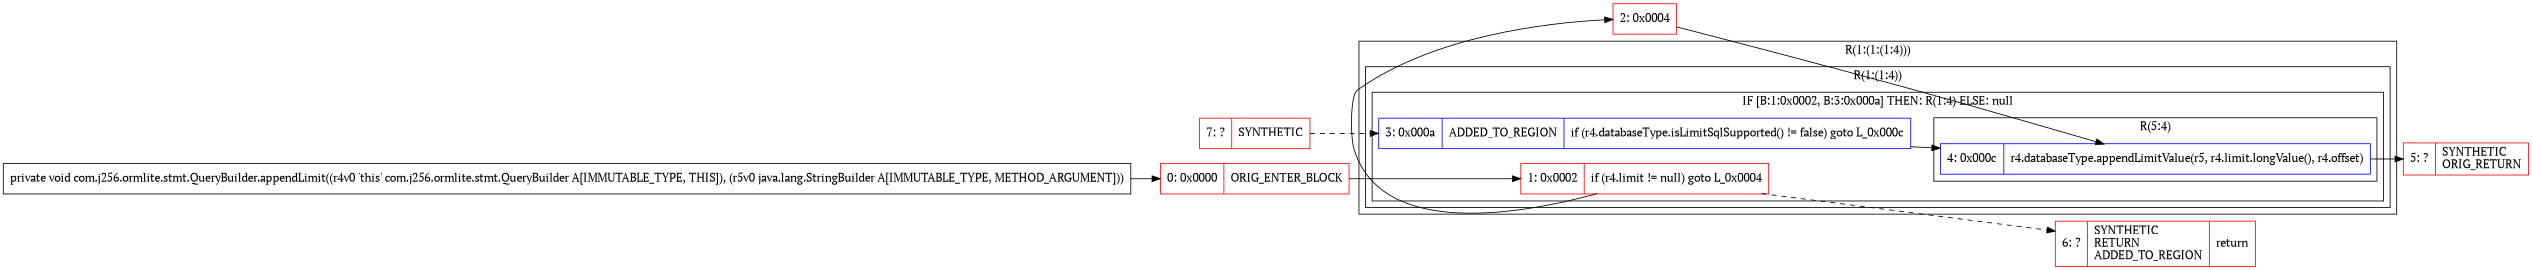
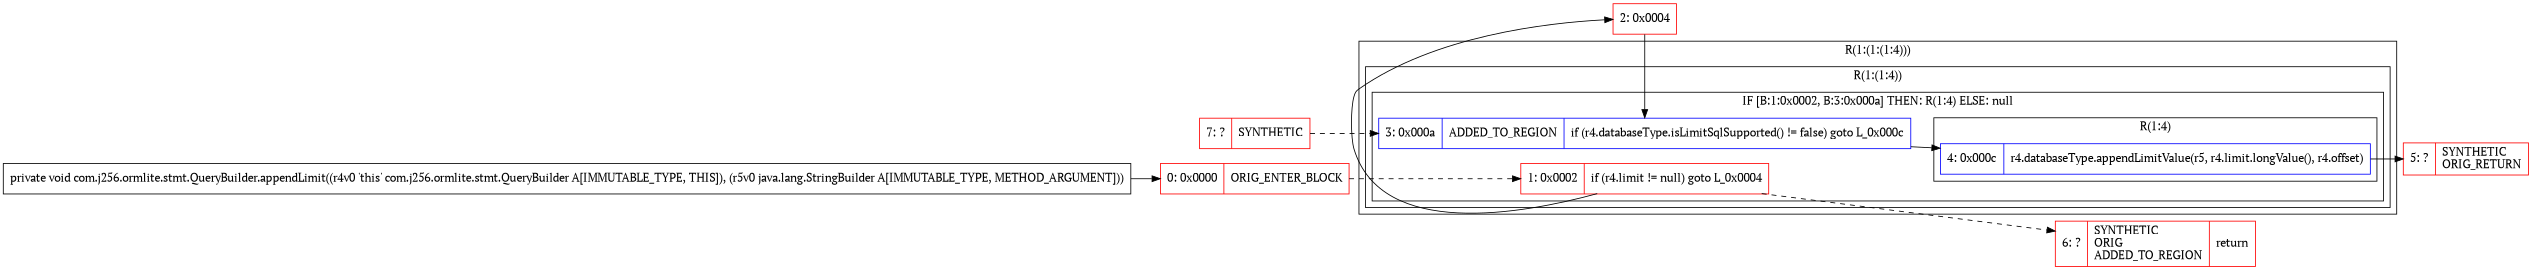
edge "2: 0x0004" -> "4: 0x000c": now "2: 0x0004" -> "3: 0x000a"
cluster "R(5:4)": label "R(5:4)" -> "R(1:4)"
edge "0: 0x0000" -> "1: 0x0002": style solid -> dashed
node "6: ?": text "RETURN" -> "ORIG"
